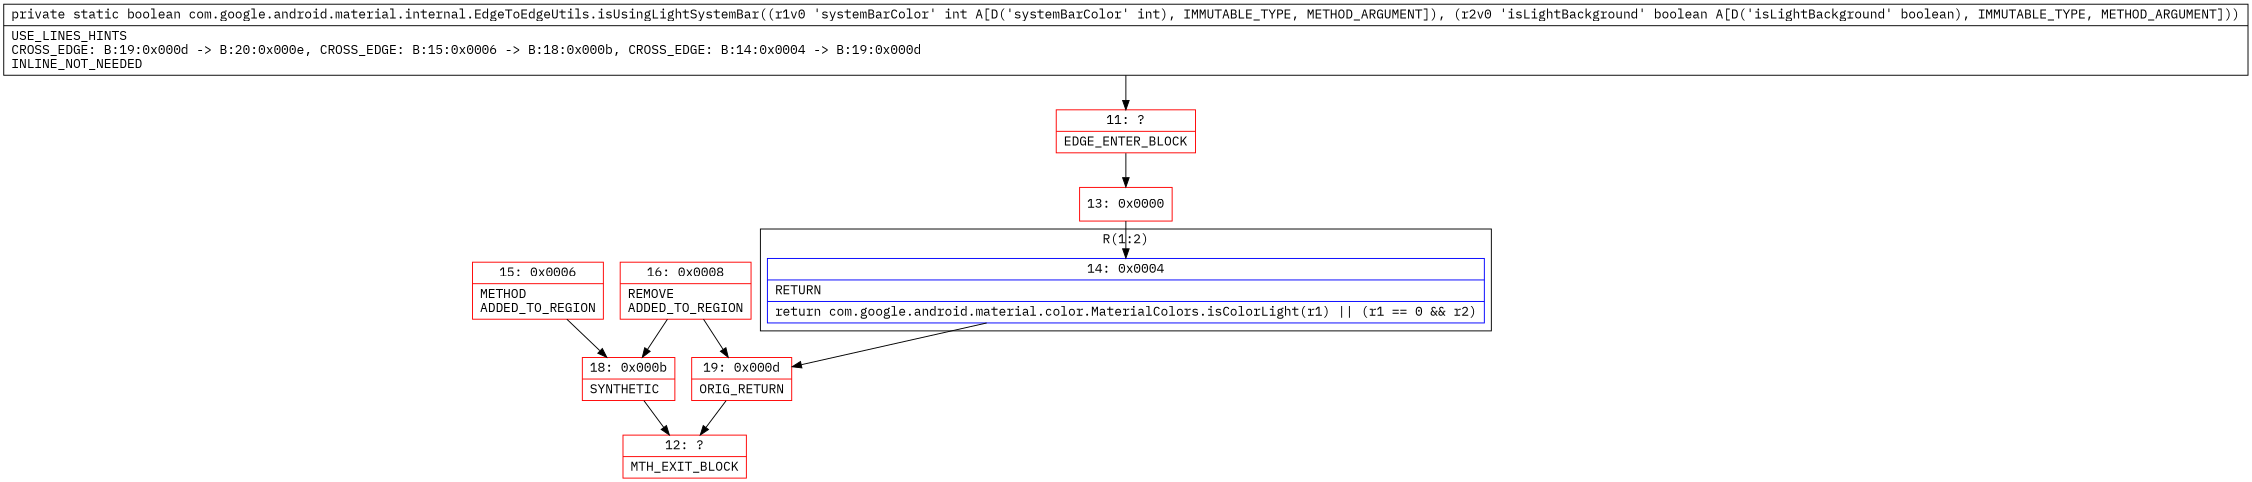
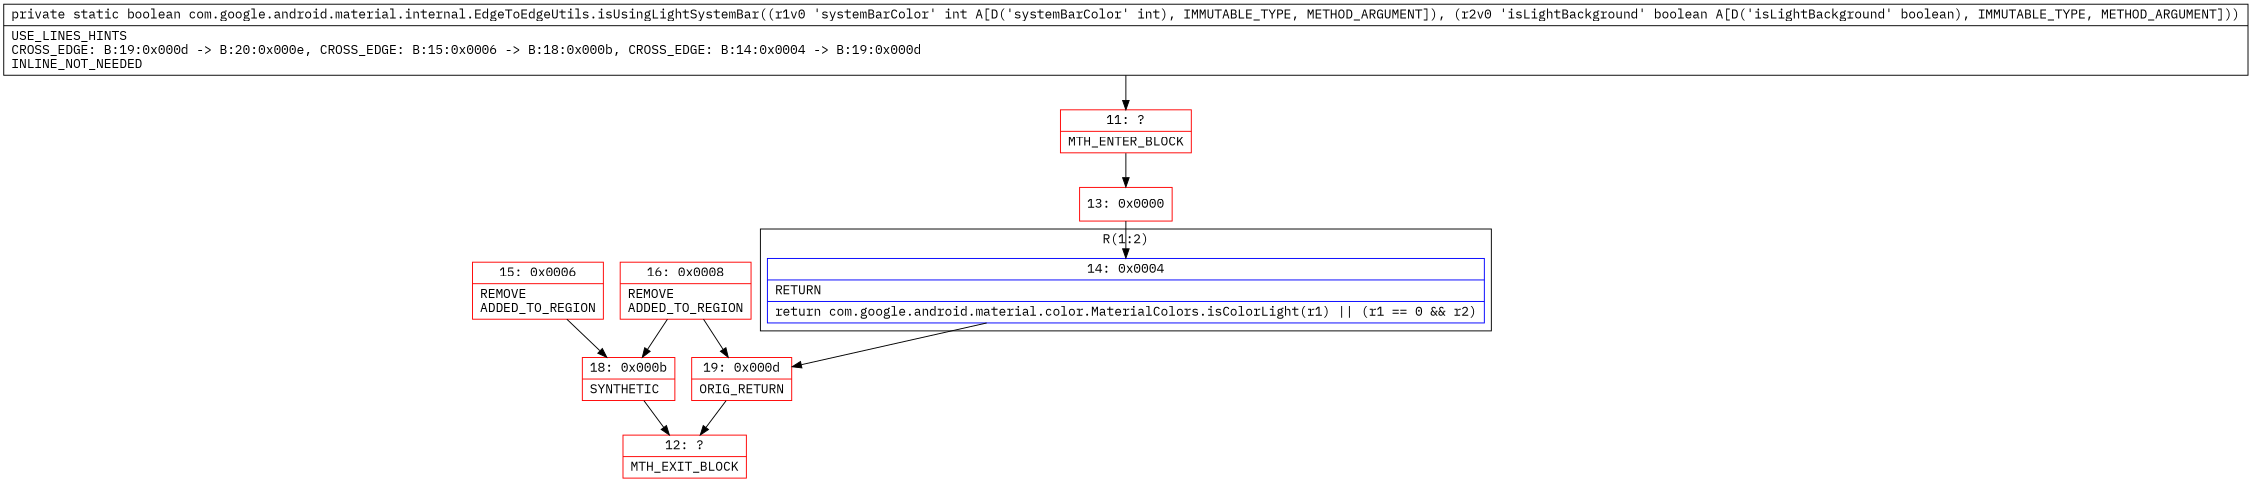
node "11: ?": text "EDGE_ENTER_BLOCK" -> "MTH_ENTER_BLOCK"
node "15: 0x0006": text "METHOD" -> "REMOVE"
